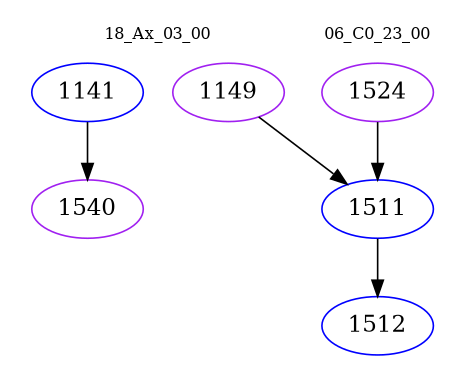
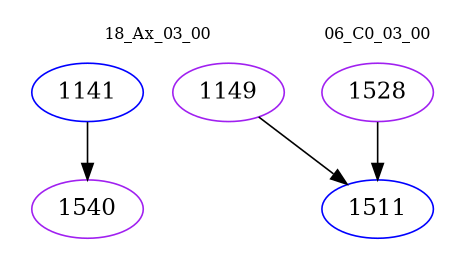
cluster "06_C0_23_00": label "06_C0_23_00" -> "06_C0_03_00"
node "1524": label "1524" -> "1528"
node "1512": removed
